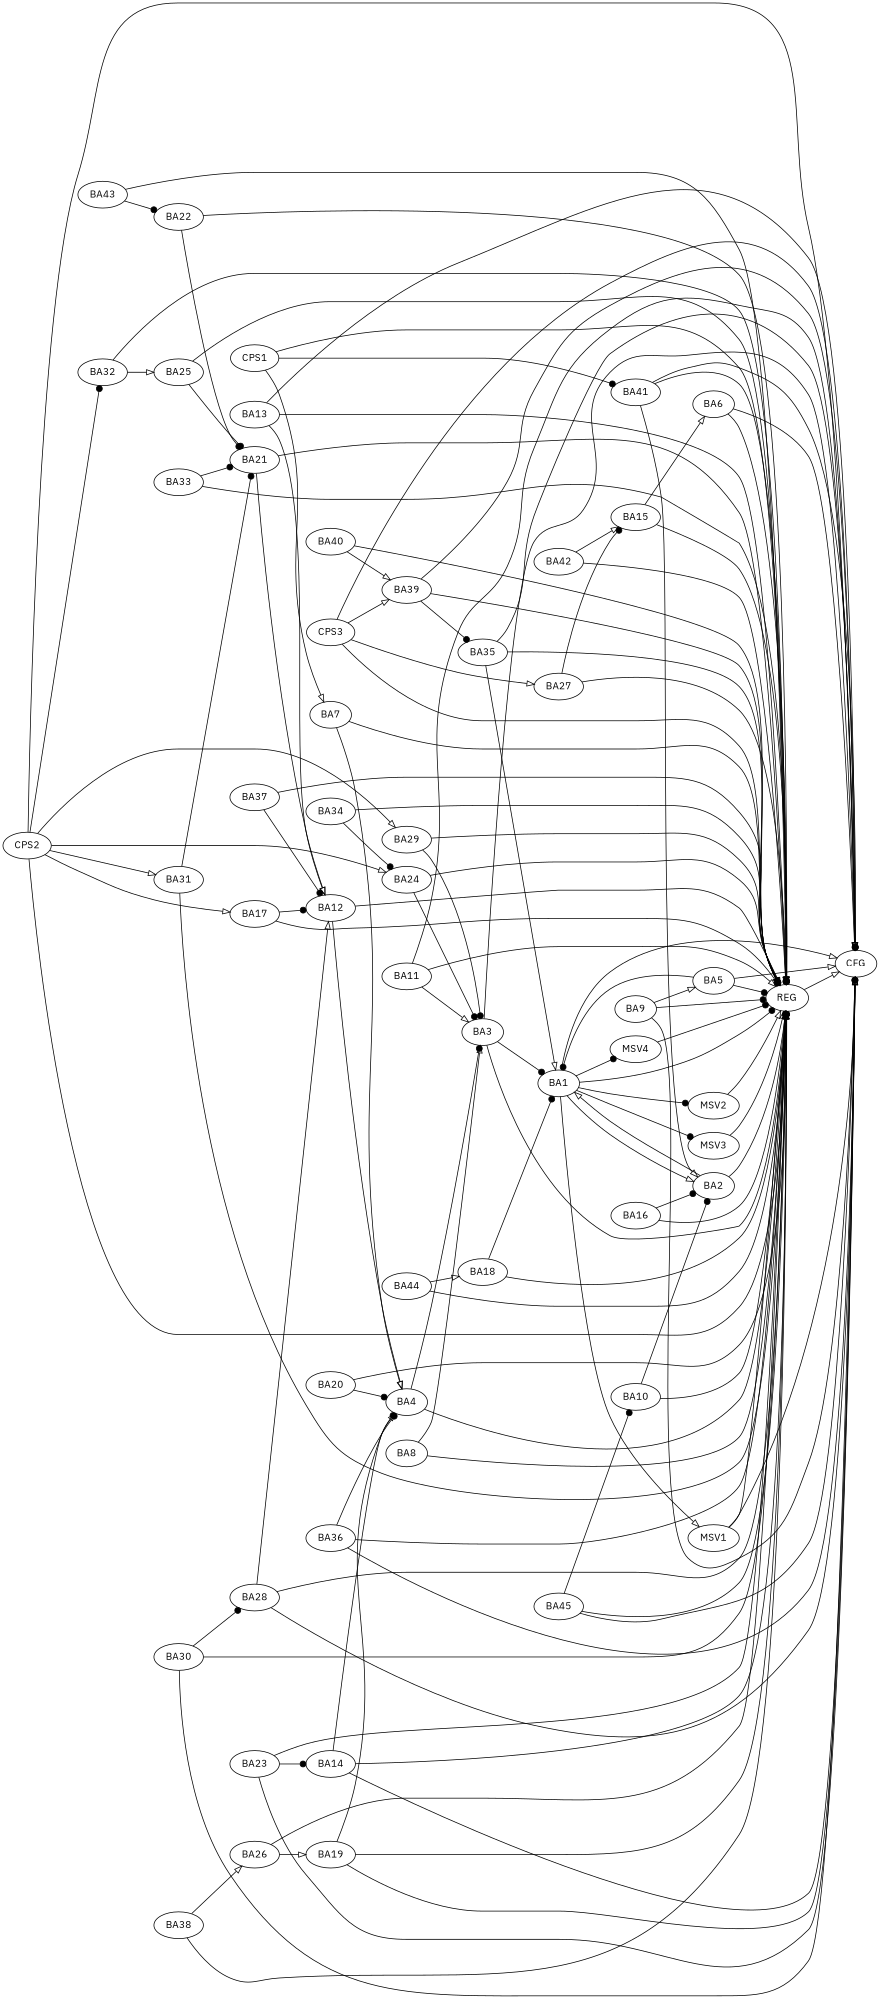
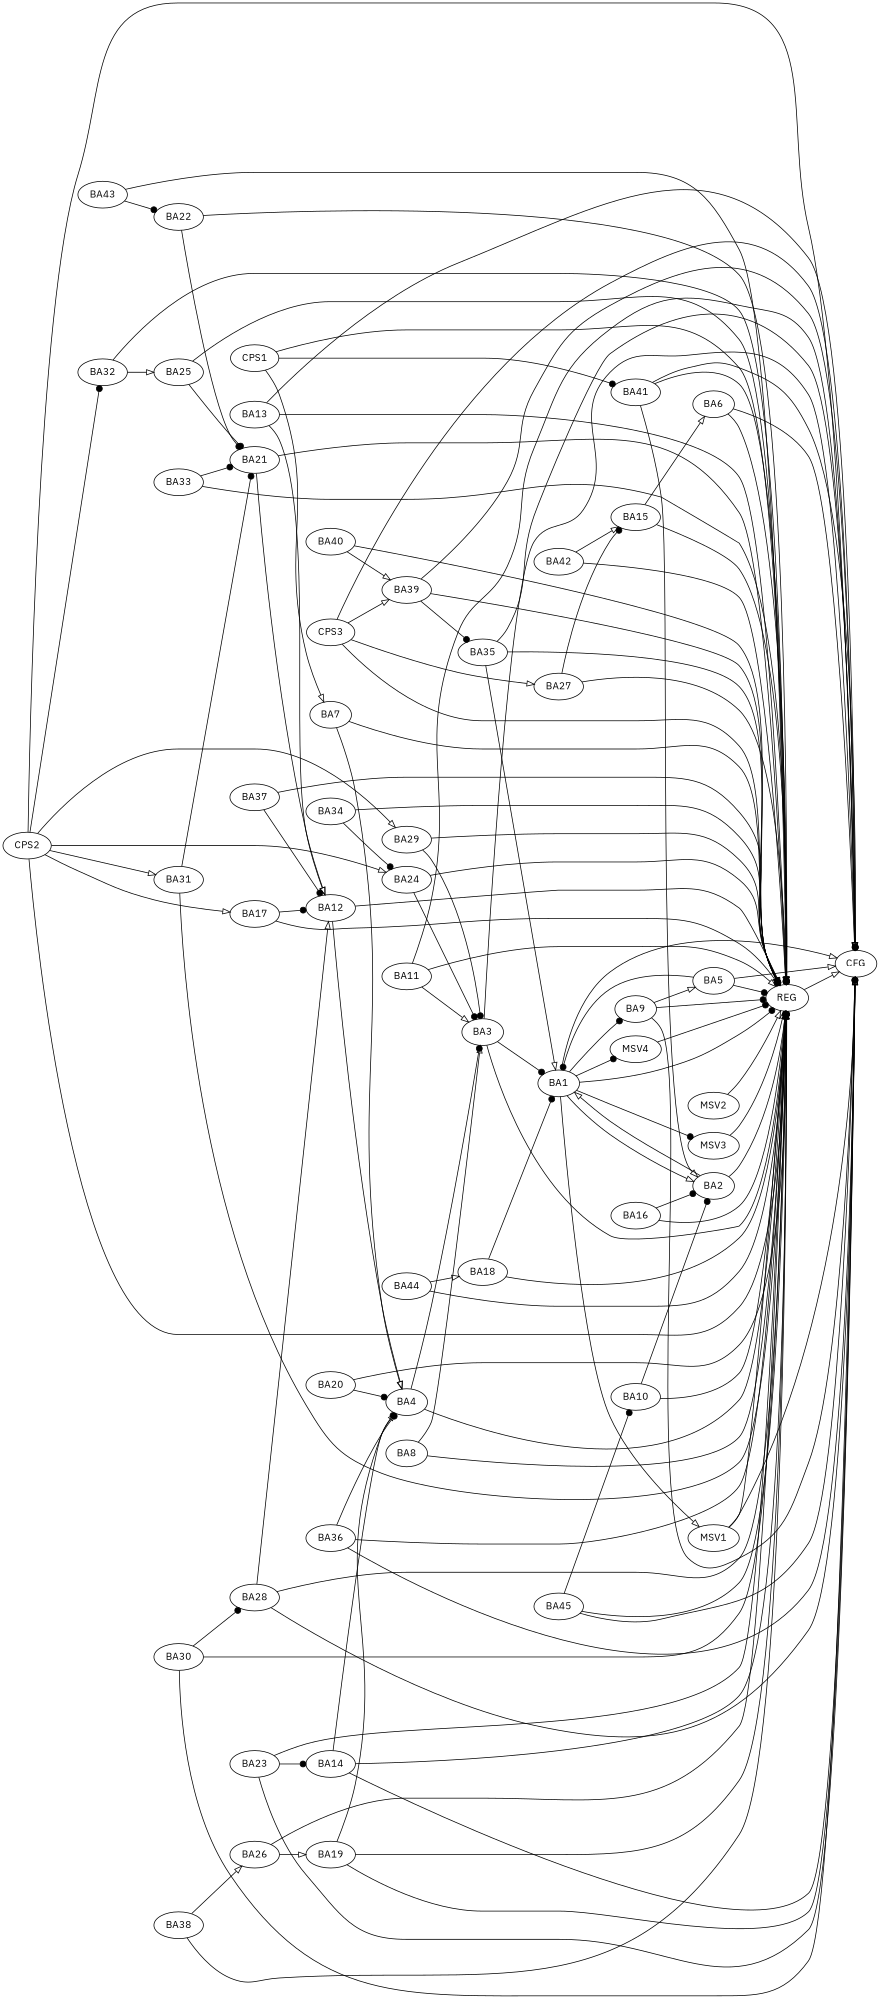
edge "BA1" -> "MSV2": now "BA1" -> "BA9"
